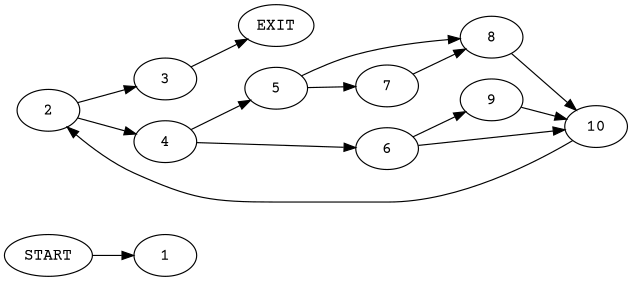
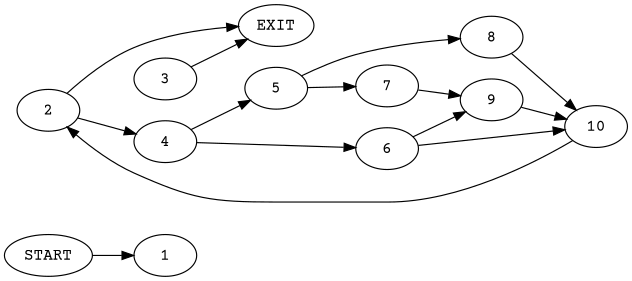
edge "7" -> "8": now "7" -> "9"
edge "2" -> "3": now "2" -> "EXIT"
